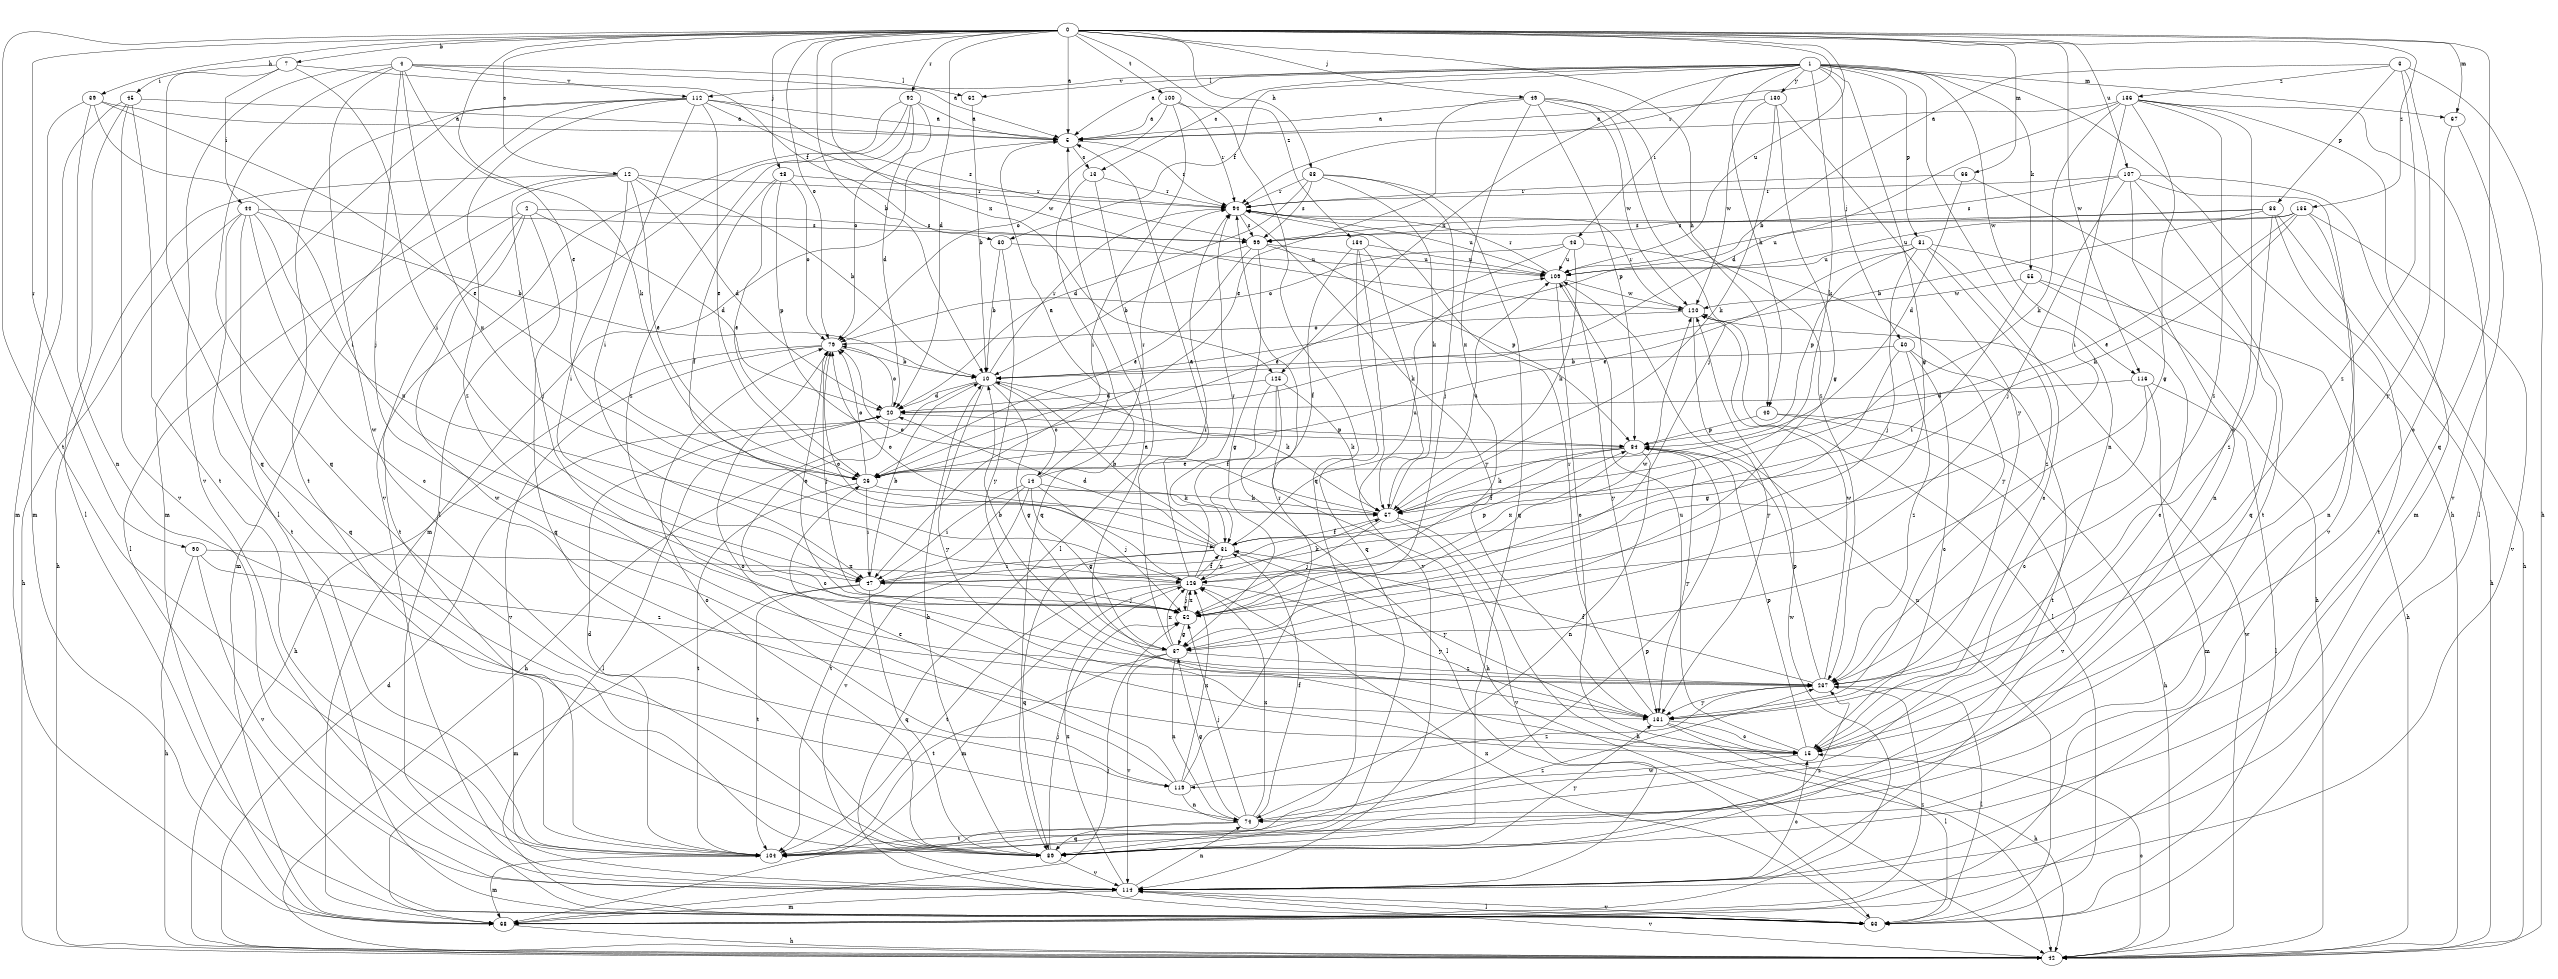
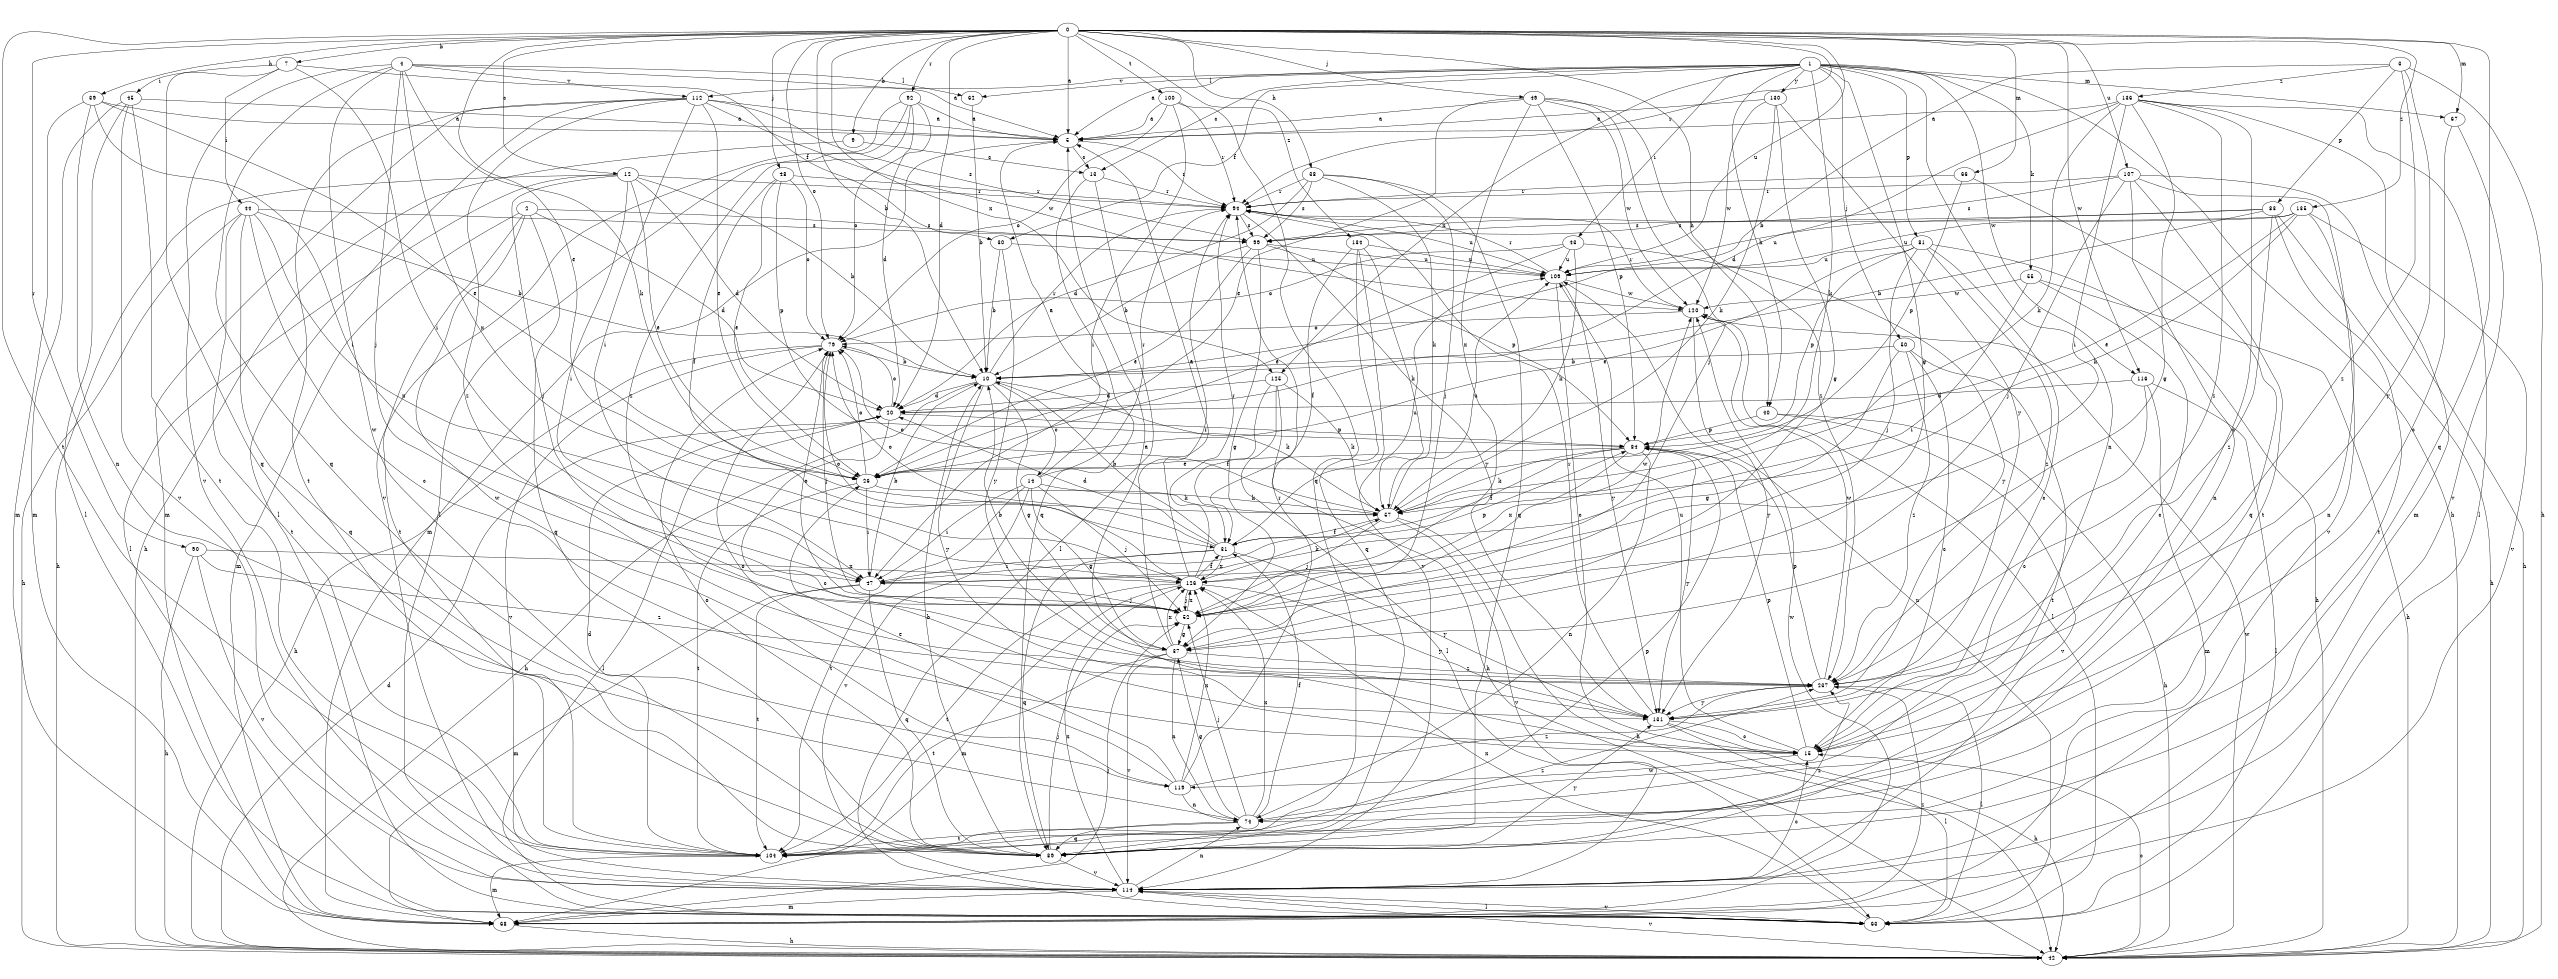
node "9": added
edge "66" -> "84": label "d" -> "p"
edge "237" -> "31": removed, label "f"
